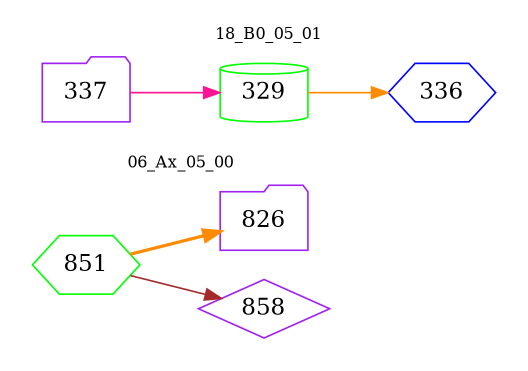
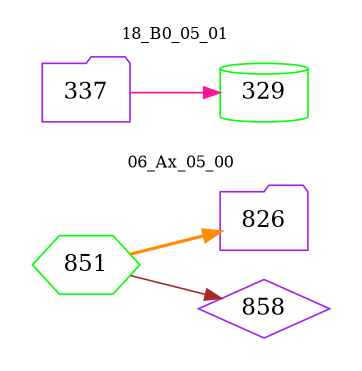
node "336": removed
